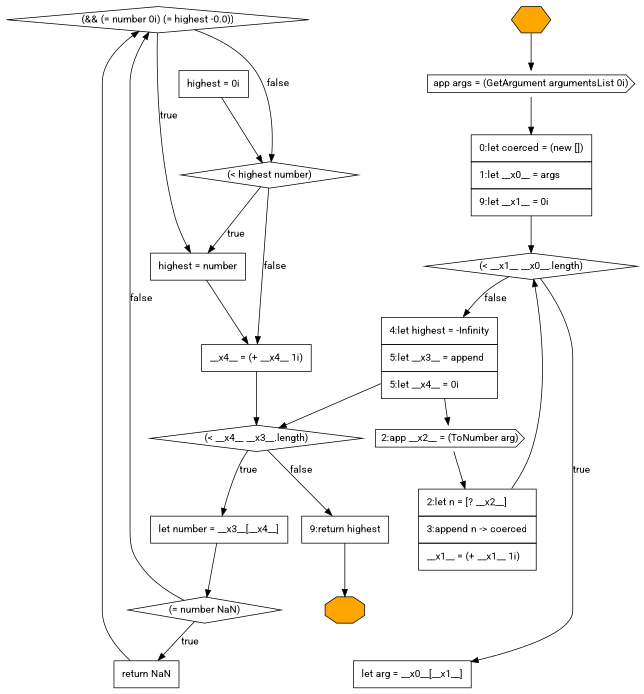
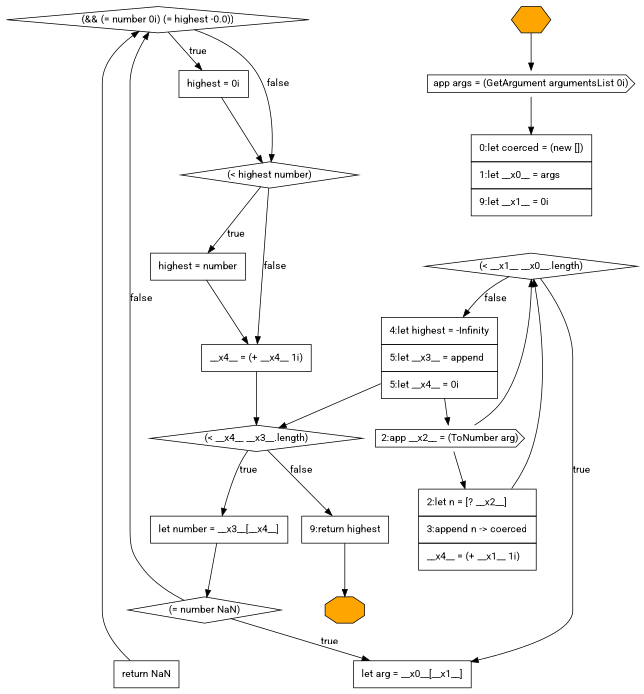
edge "(&& (= number 0i) (= highest -0.0))" -> "highest = number": now "(&& (= number 0i) (= highest -0.0))" -> "highest = 0i"
edge "0:let coerced = (new [])" -> "(< __x1__ __x0__.length)": now "2:app __x2__ = (ToNumber arg)" -> "(< __x1__ __x0__.length)"
node "2:let n = [? __x2__]": text "__x1__ = (+ __x1__ 1i)" -> "__x4__ = (+ __x1__ 1i)"
edge "(= number NaN)" -> "return NaN": now "(= number NaN)" -> "let arg = __x0__[__x1__]"
